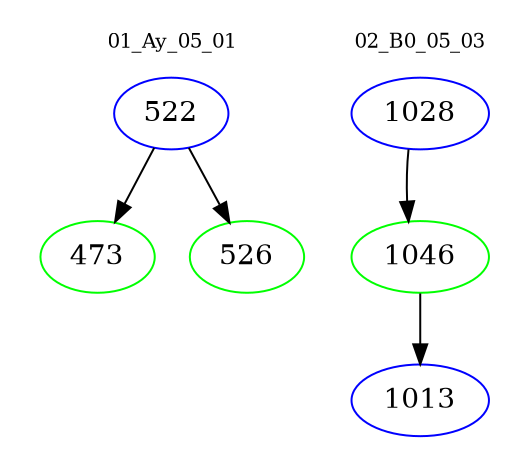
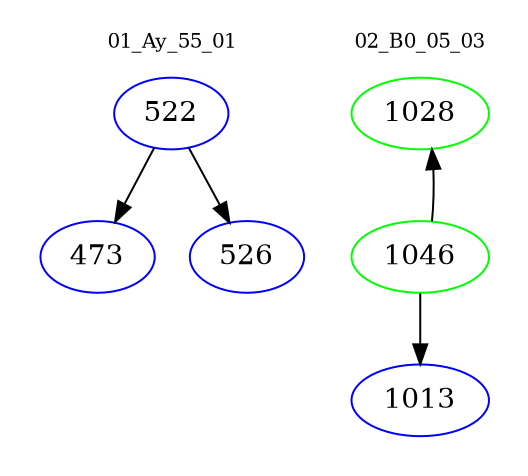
cluster "01_Ay_05_01": label "01_Ay_05_01" -> "01_Ay_55_01"
node "1028": color blue -> green
edge "1028" -> "1046": reversed
node "473": color green -> blue
node "526": color green -> blue
